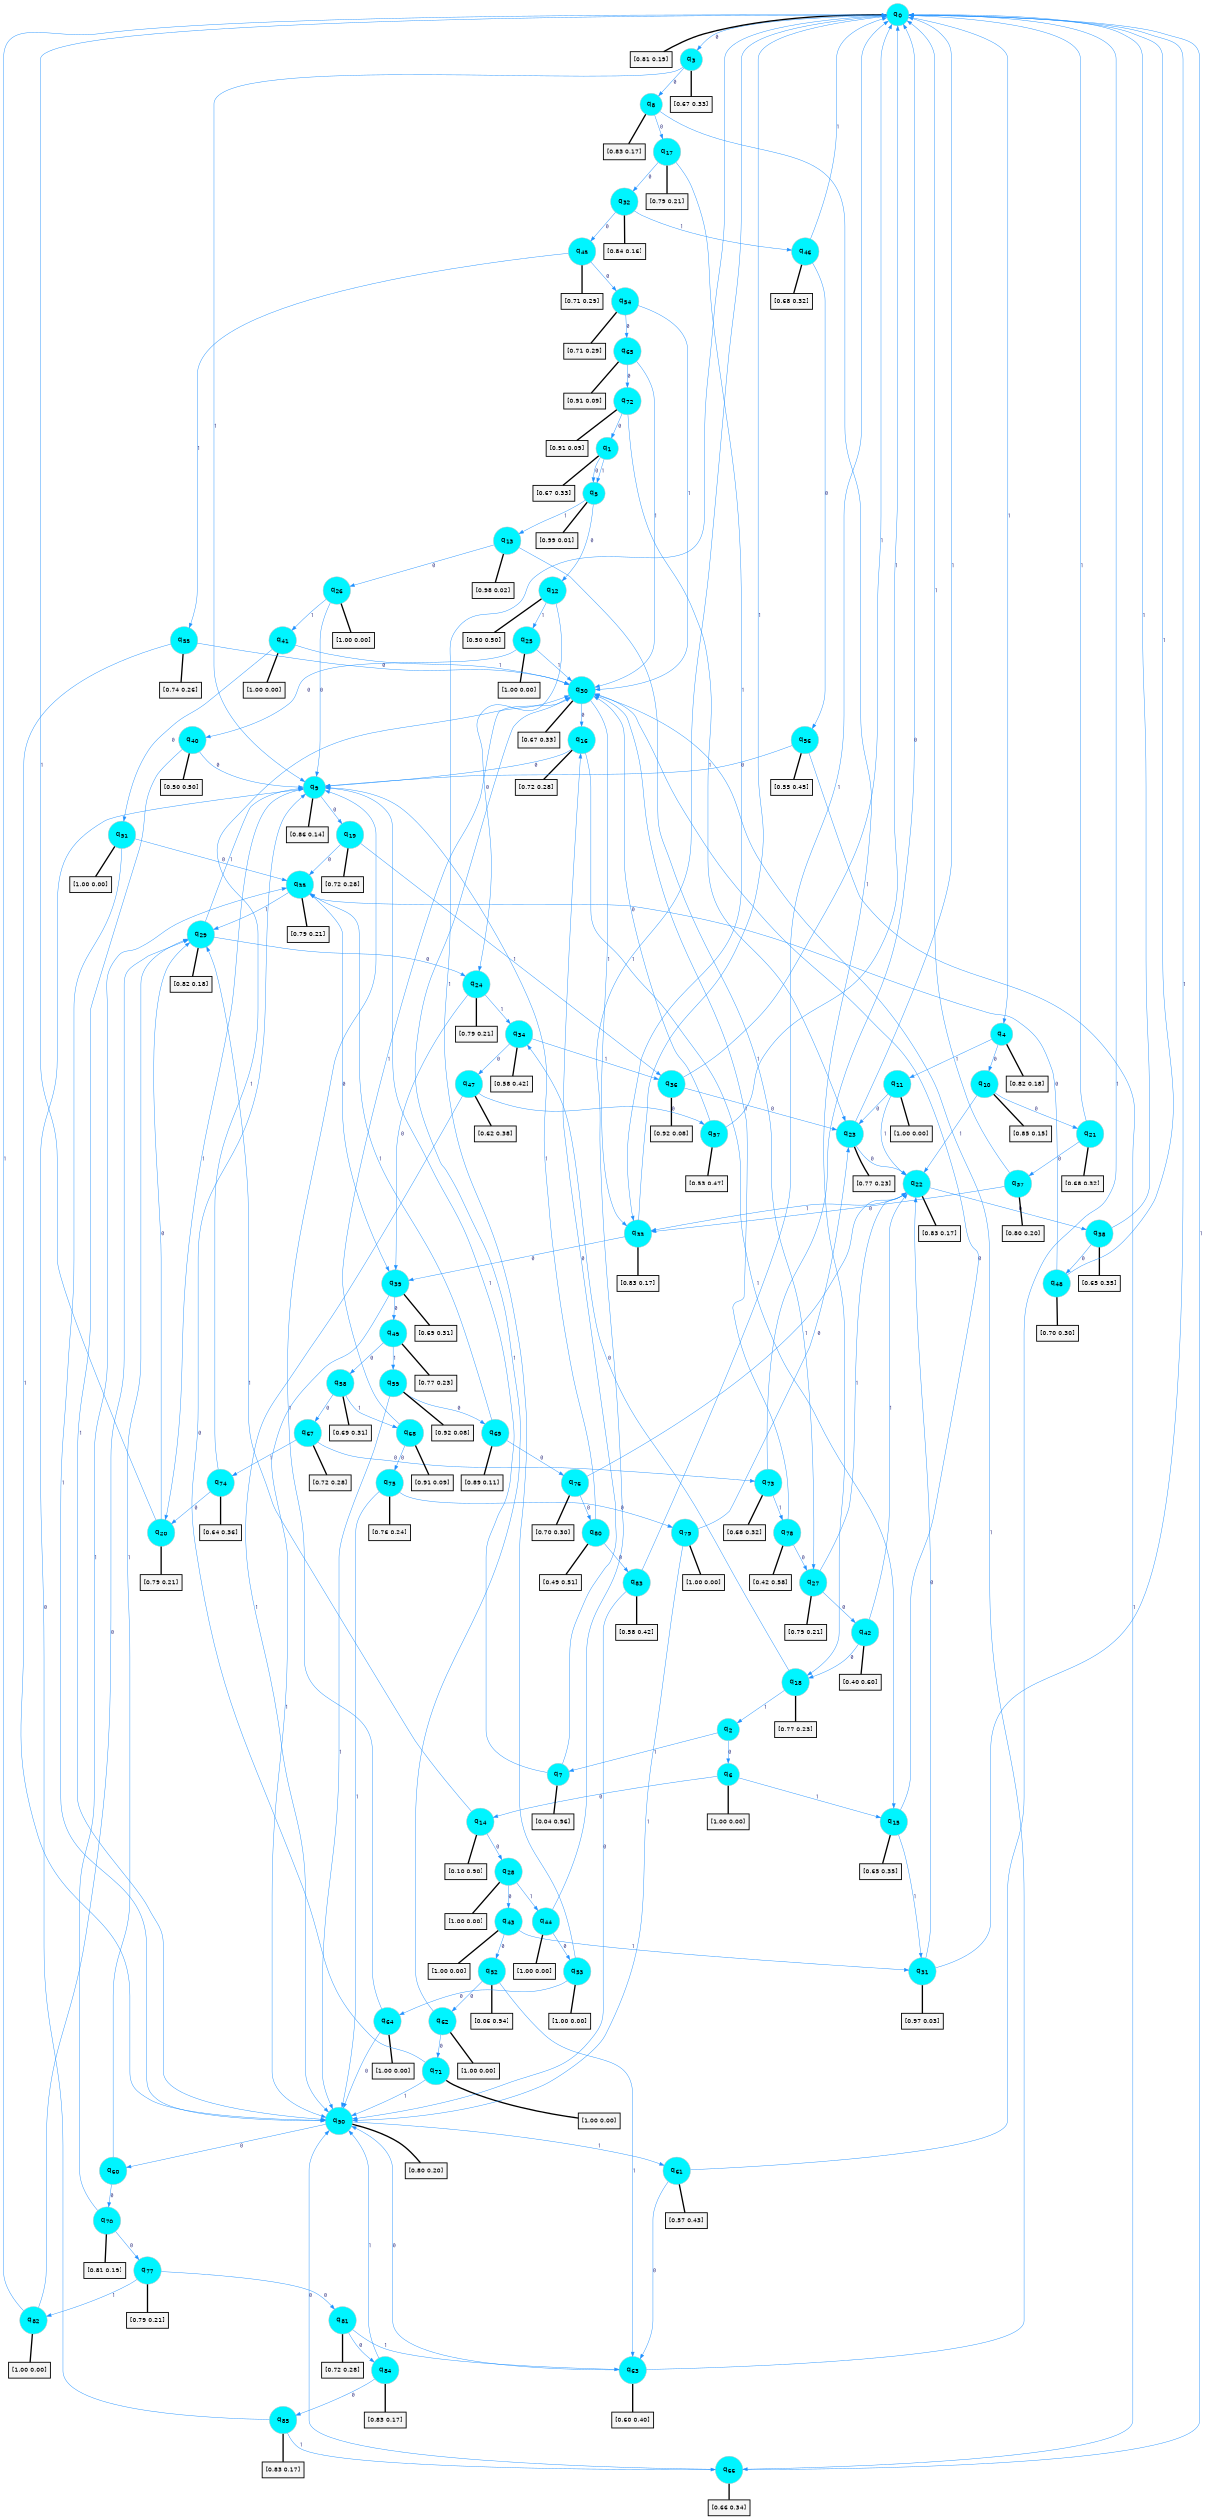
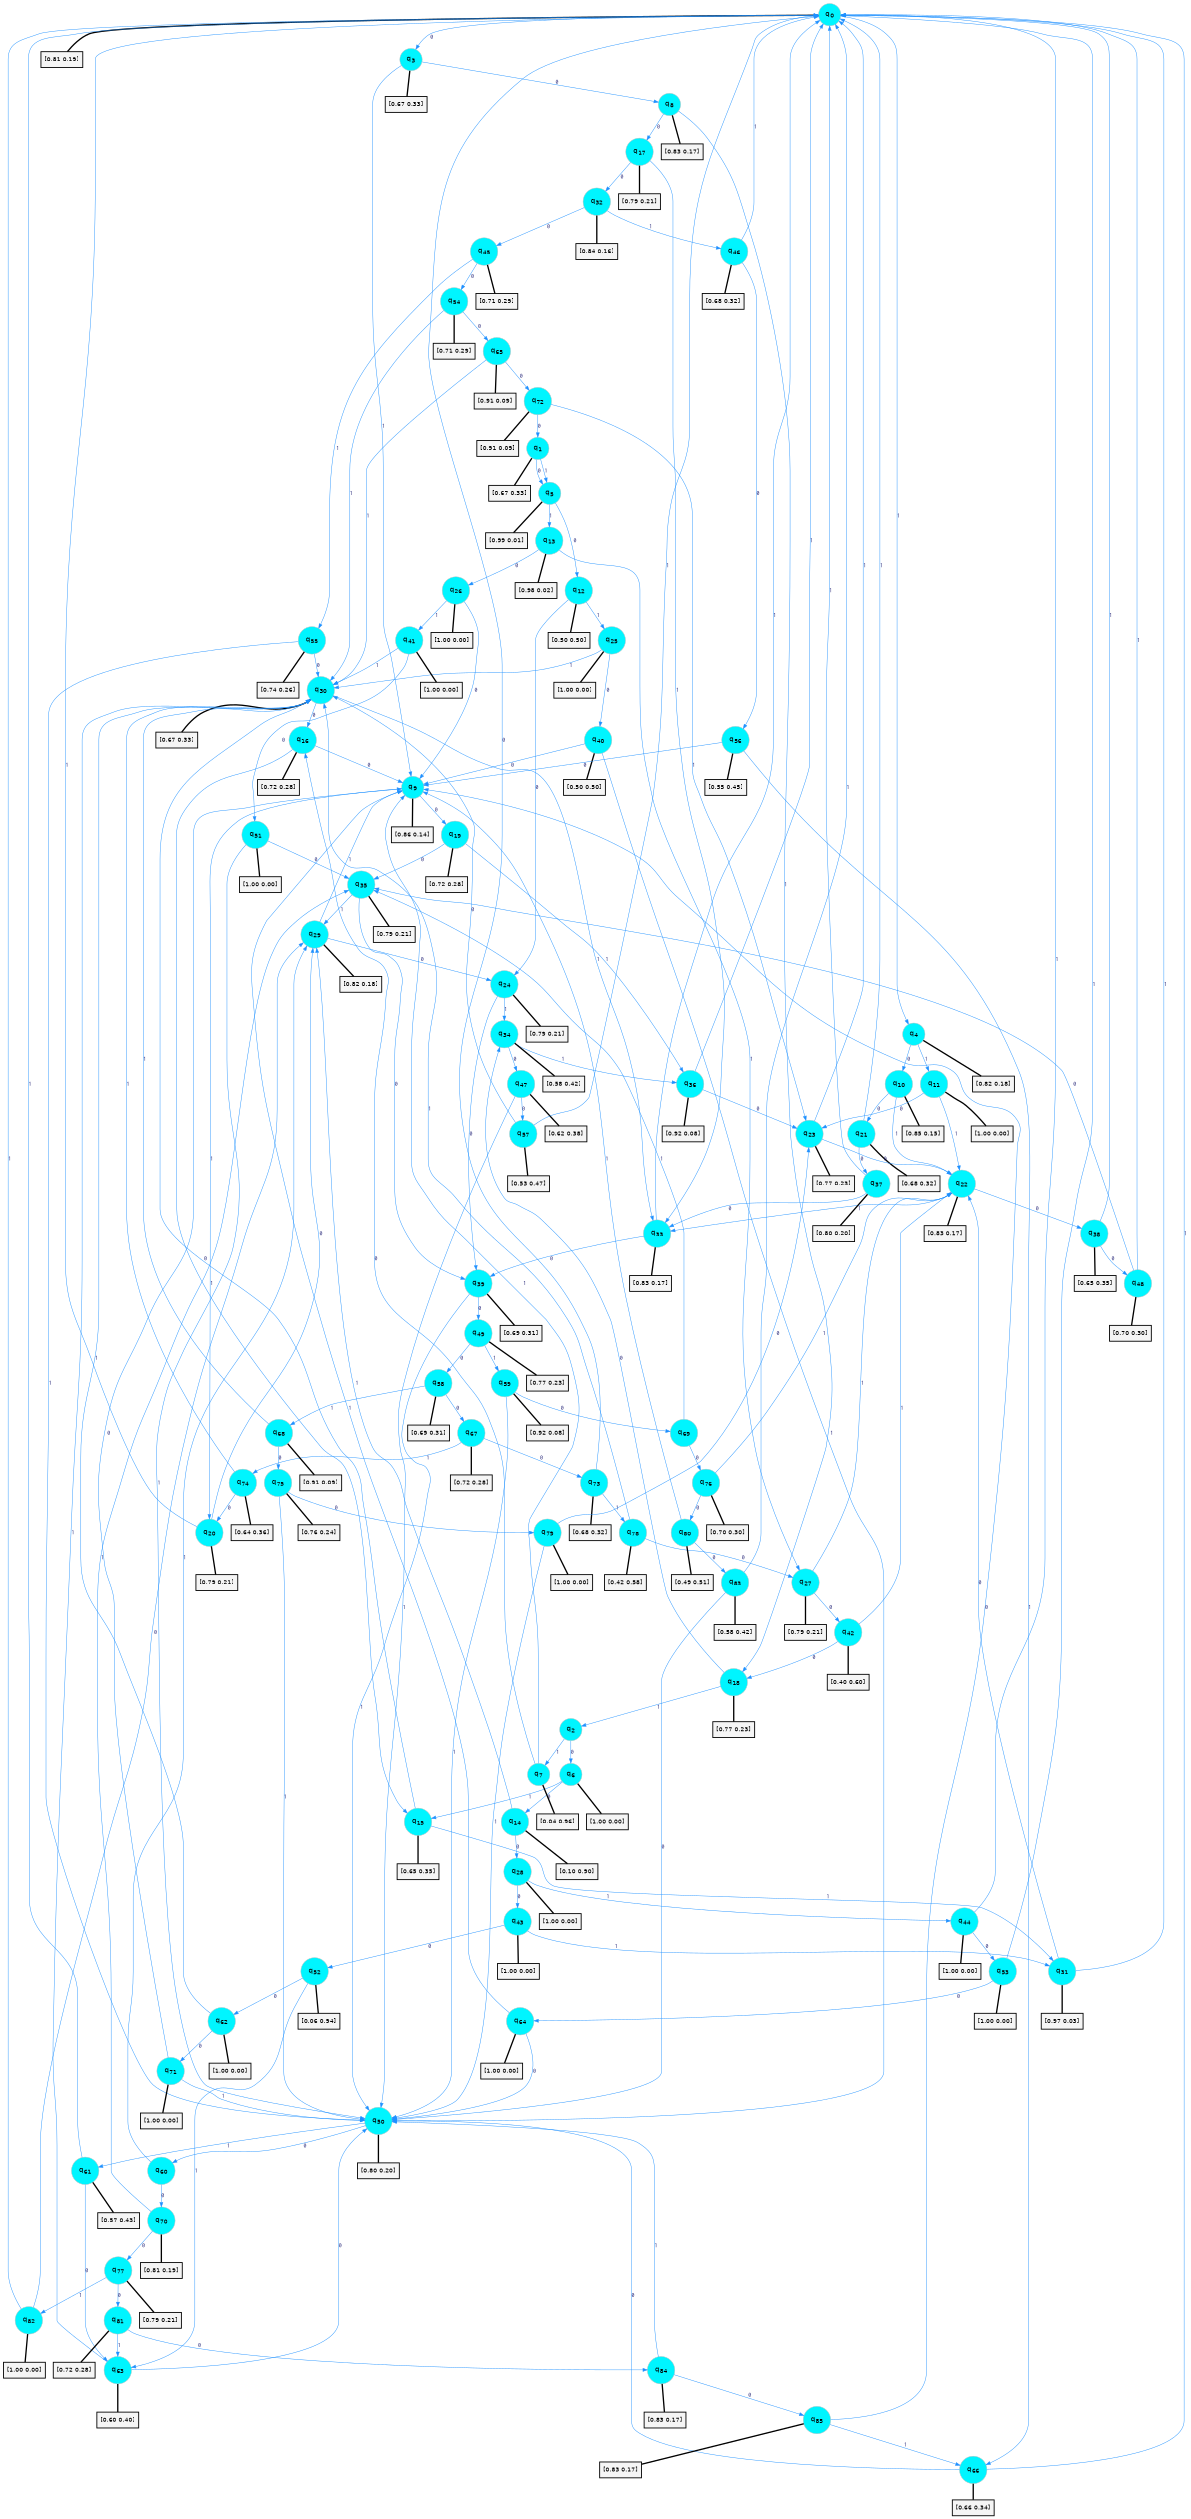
node "[0.89 0.11]": removed
